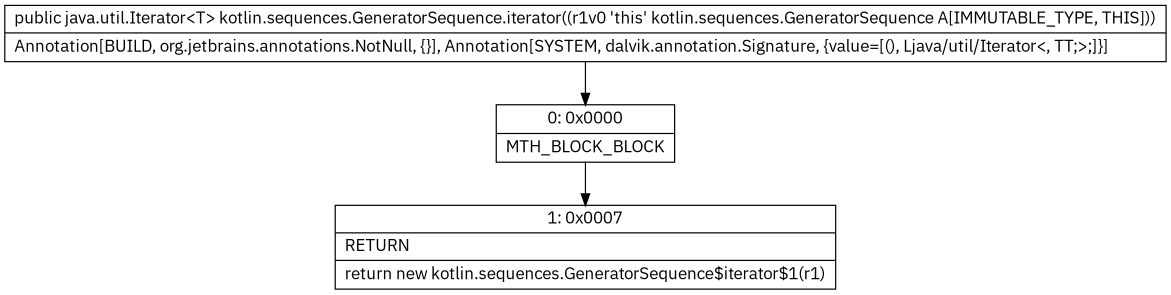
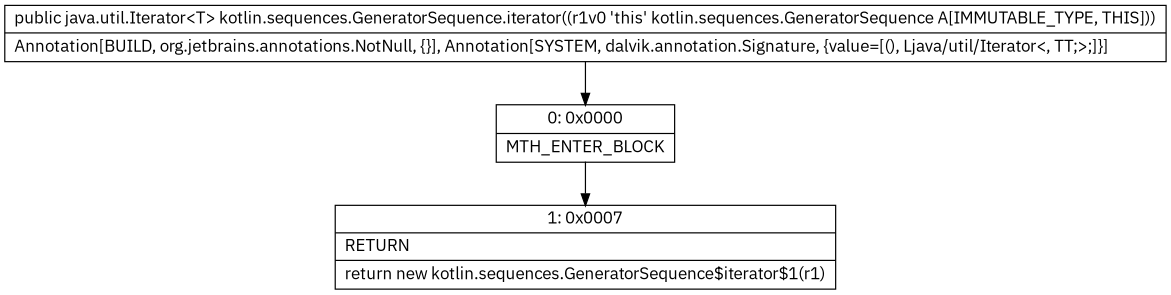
node "0: 0x0000": text "MTH_BLOCK_BLOCK" -> "MTH_ENTER_BLOCK"
